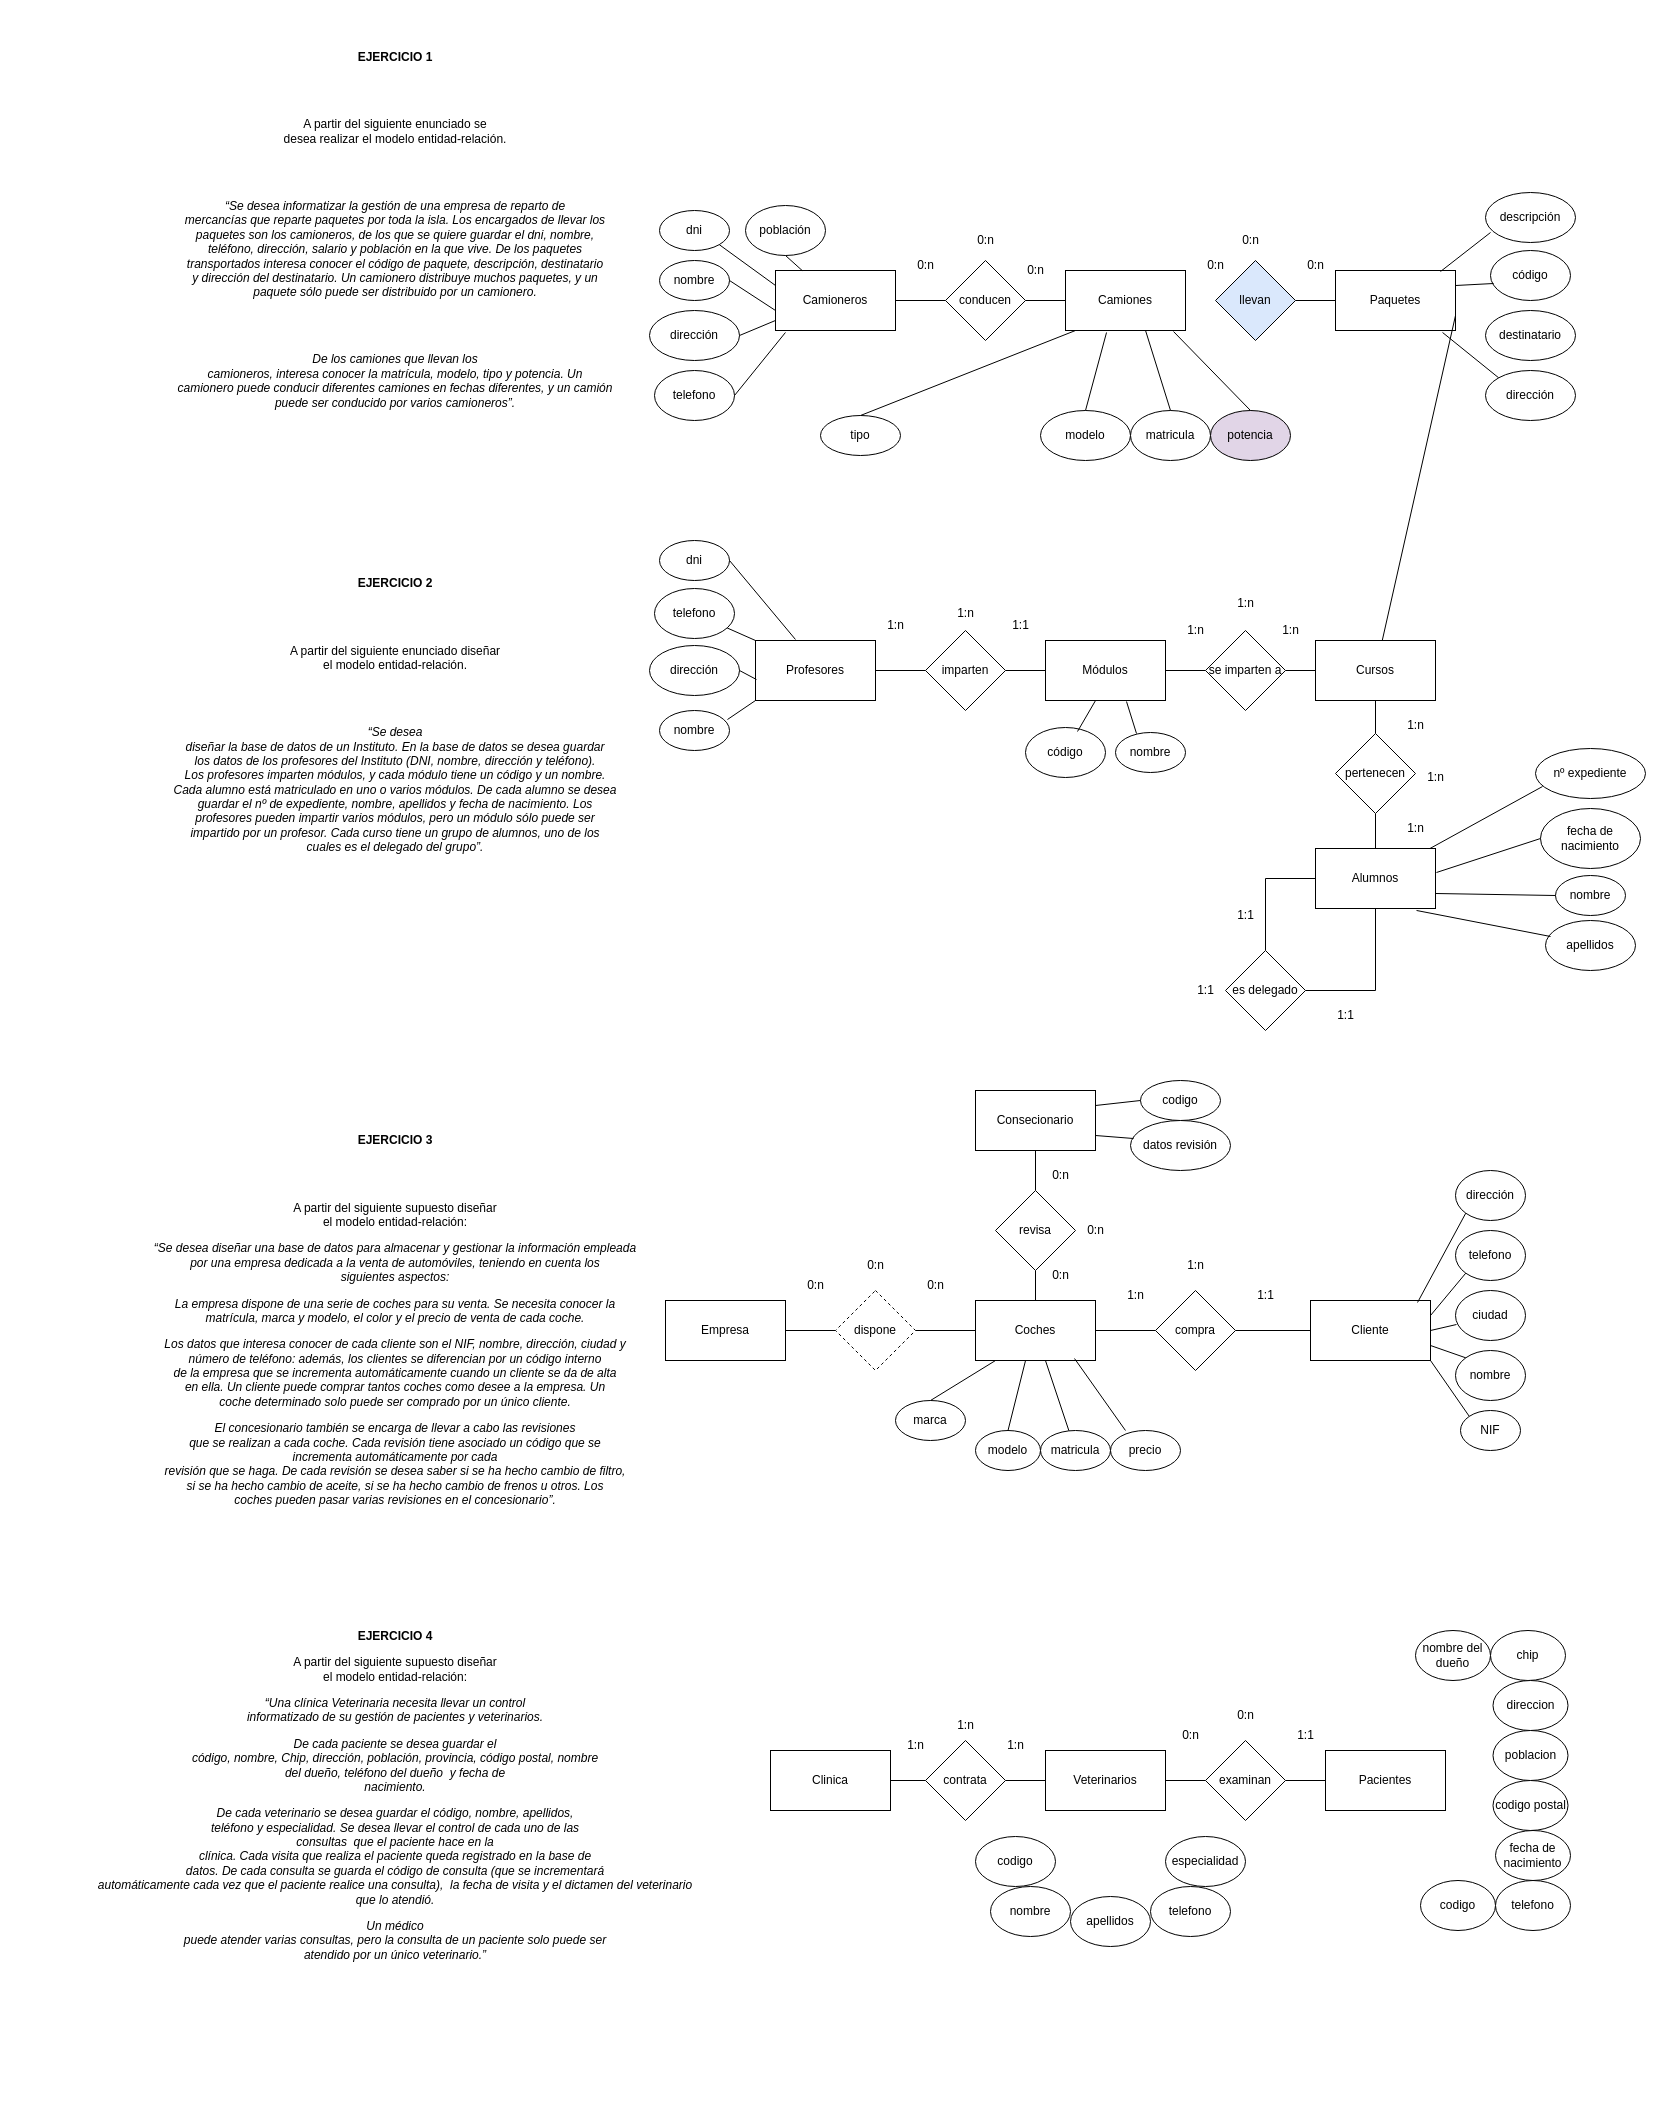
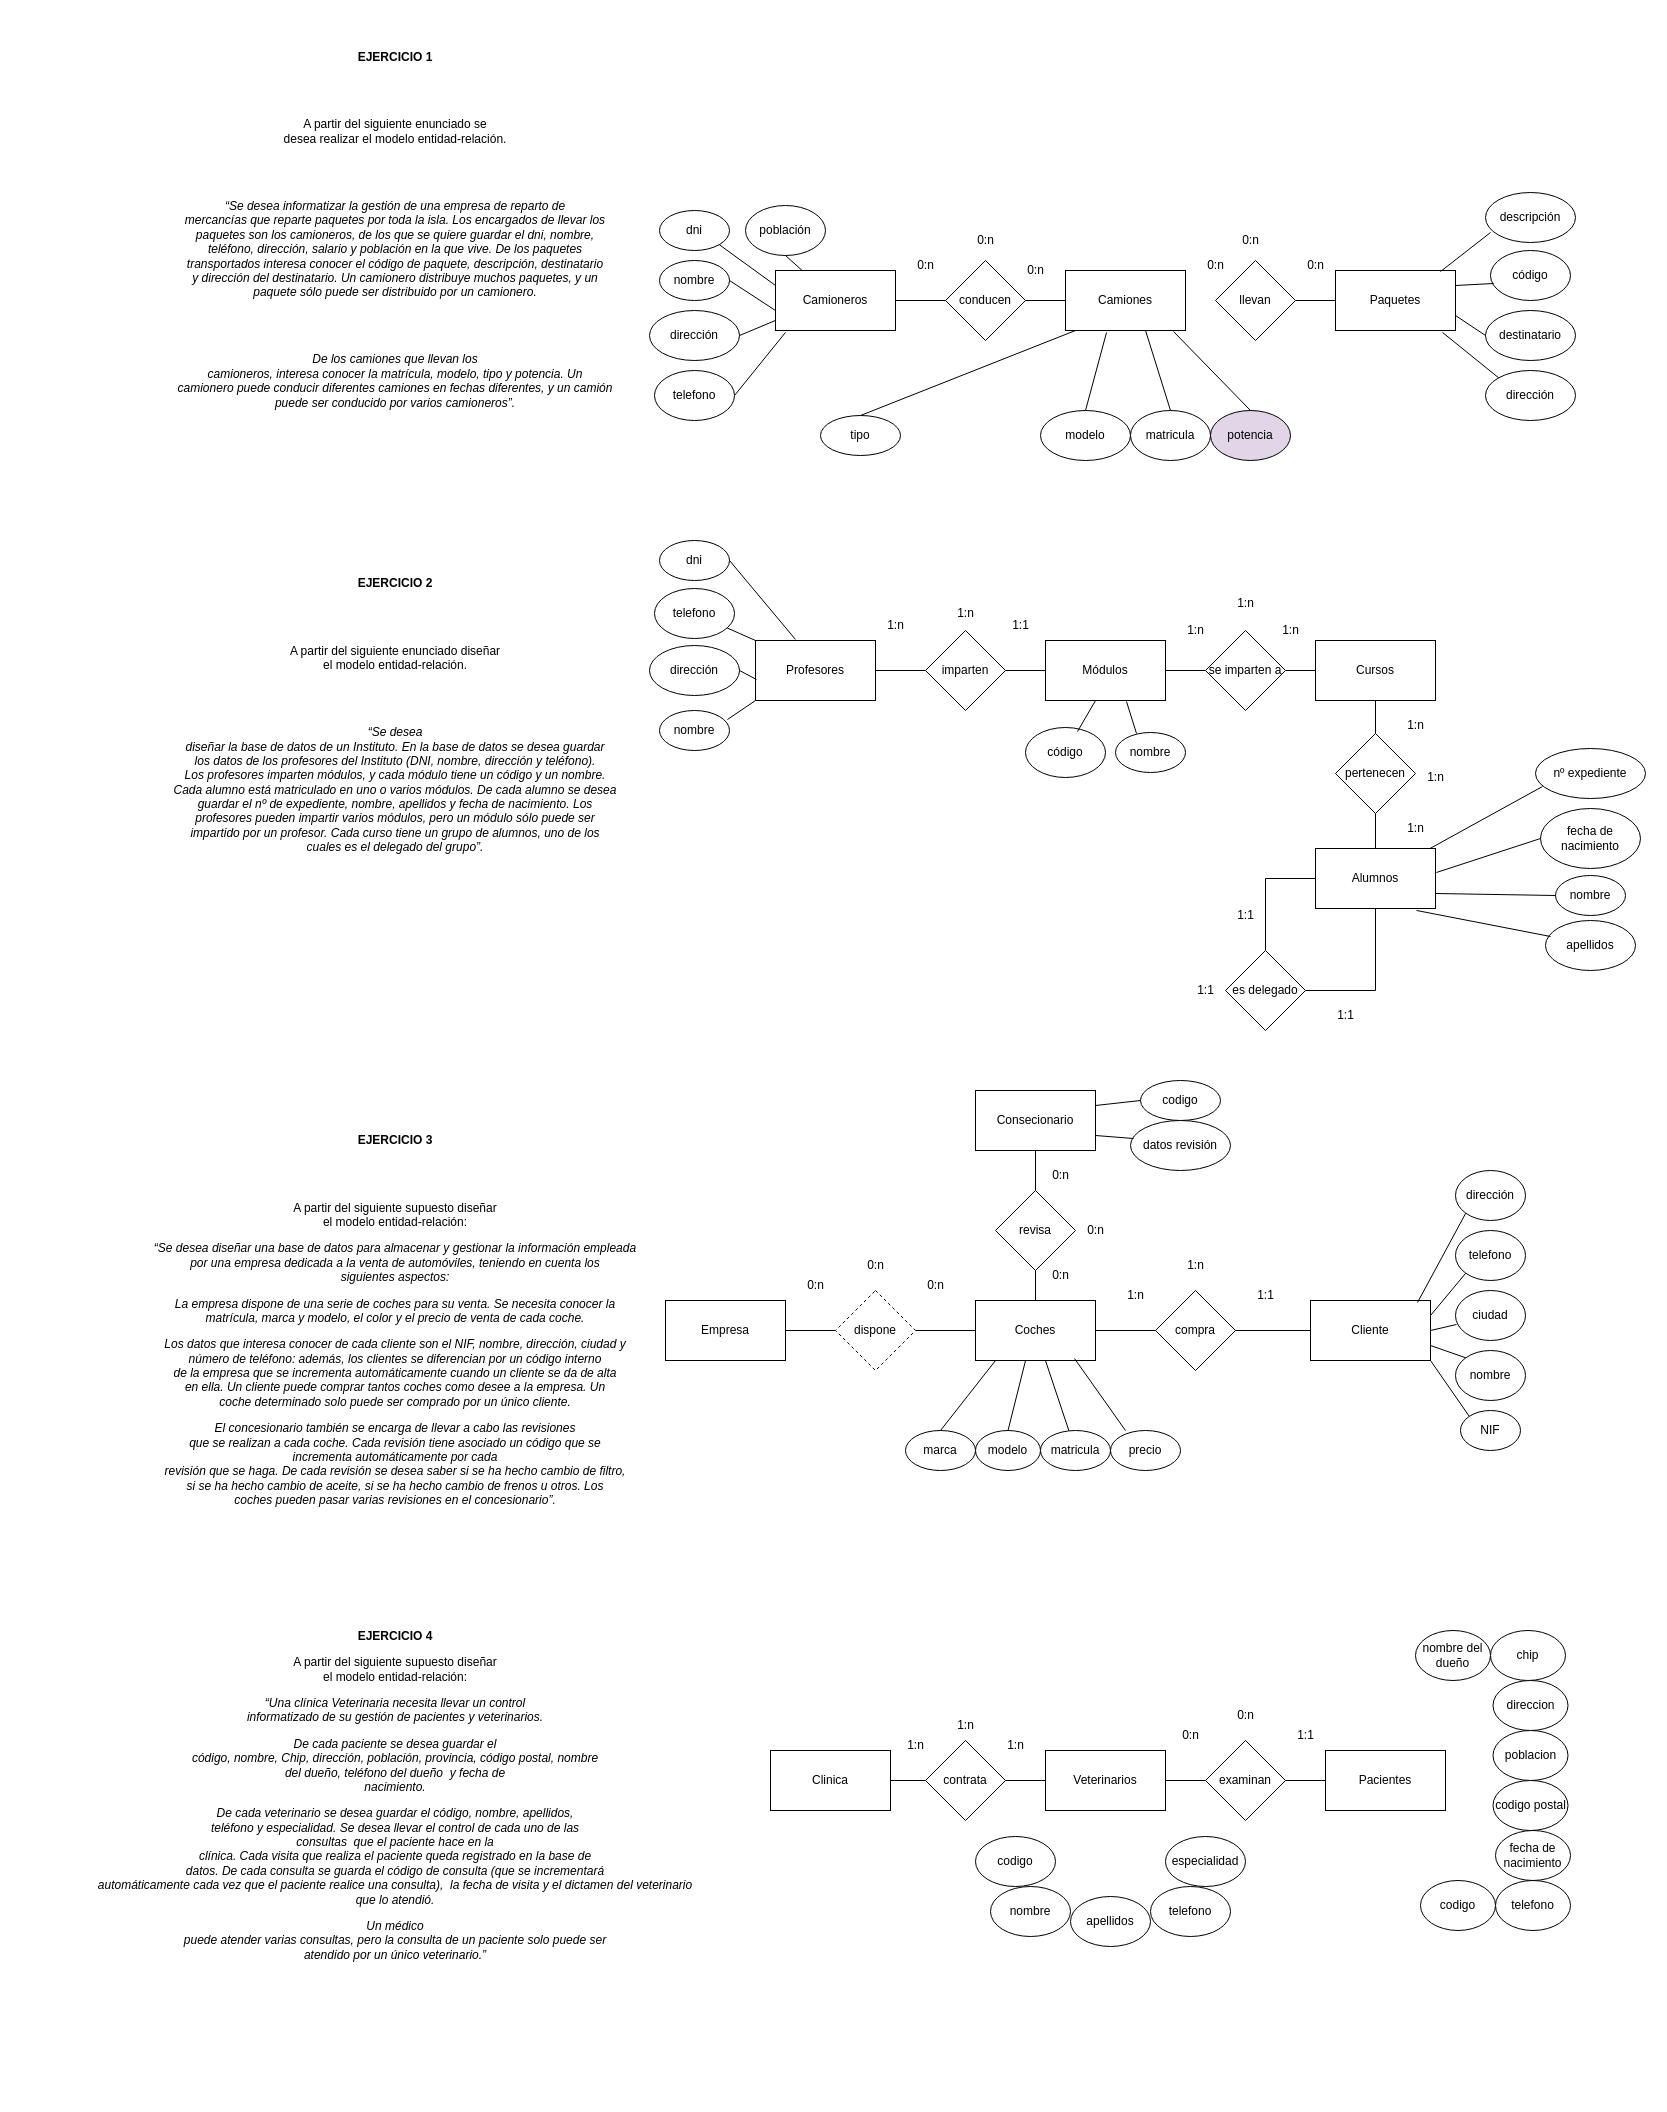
node "llevan": fillcolor #dae8fc -> #ffffff
edge "Paquetes" -- "Cursos": now "Paquetes" -- "destinatario"
node "marca": moved (931, 1421) -> (941, 1451)
